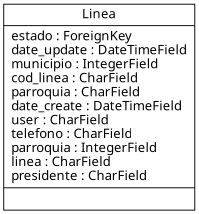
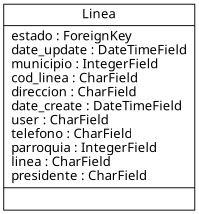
node "Linea": text "parroquia : CharField" -> "direccion : CharField"
